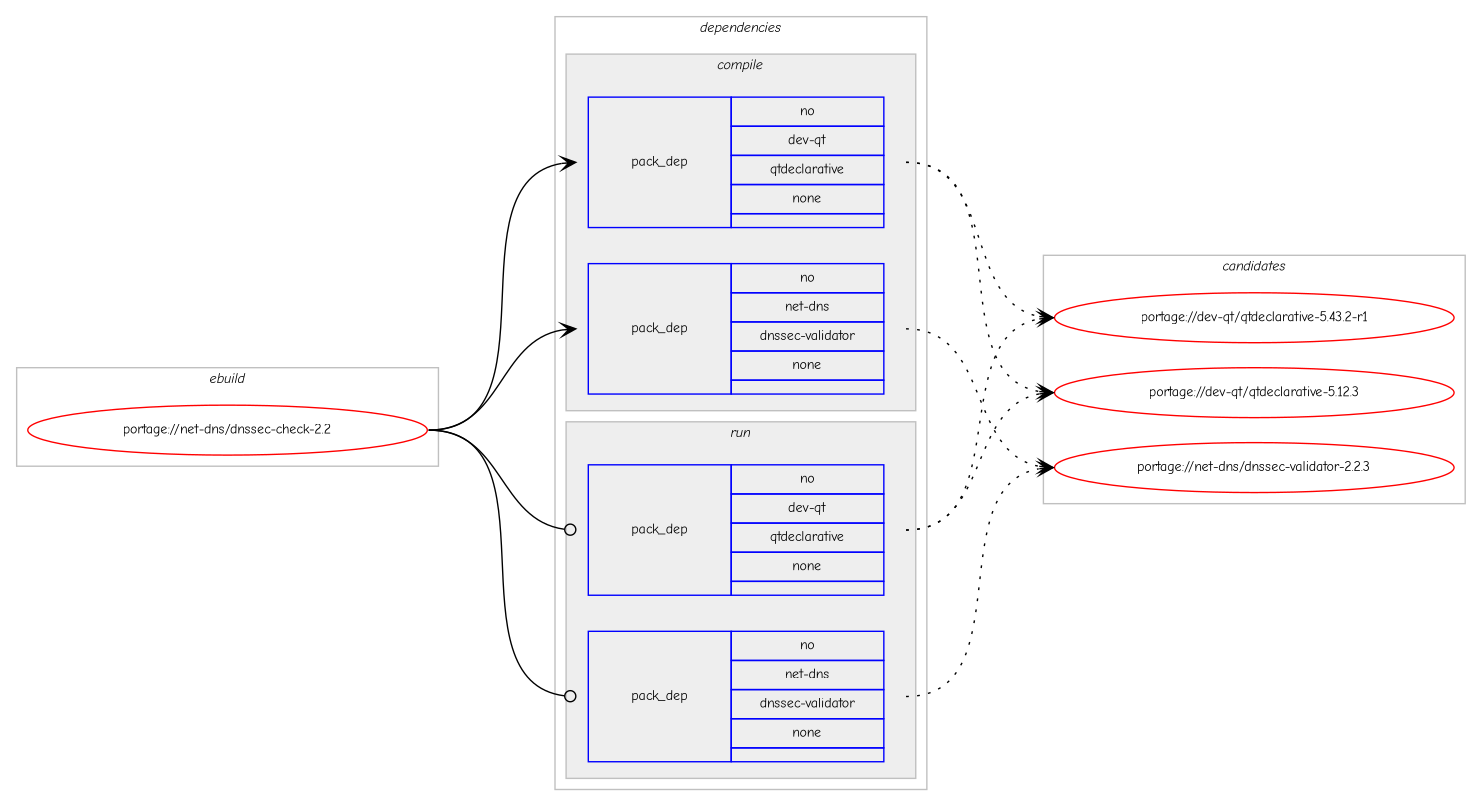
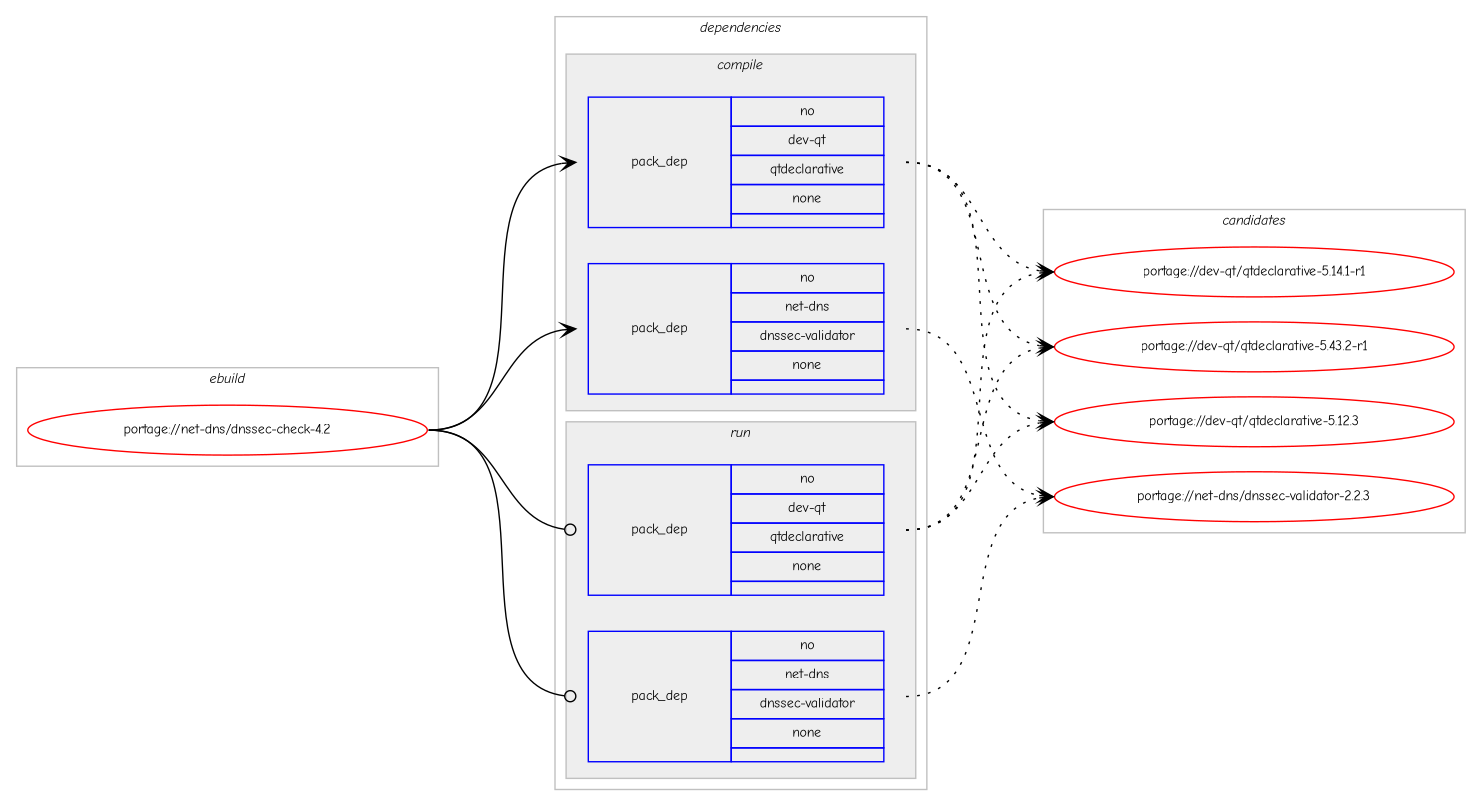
node "portage://dev-qt/qtdeclarative-5.14.1-r1": added
node "portage://net-dns/dnssec-check-2.2": label "portage://net-dns/dnssec-check-2.2" -> "portage://net-dns/dnssec-check-4.2"
